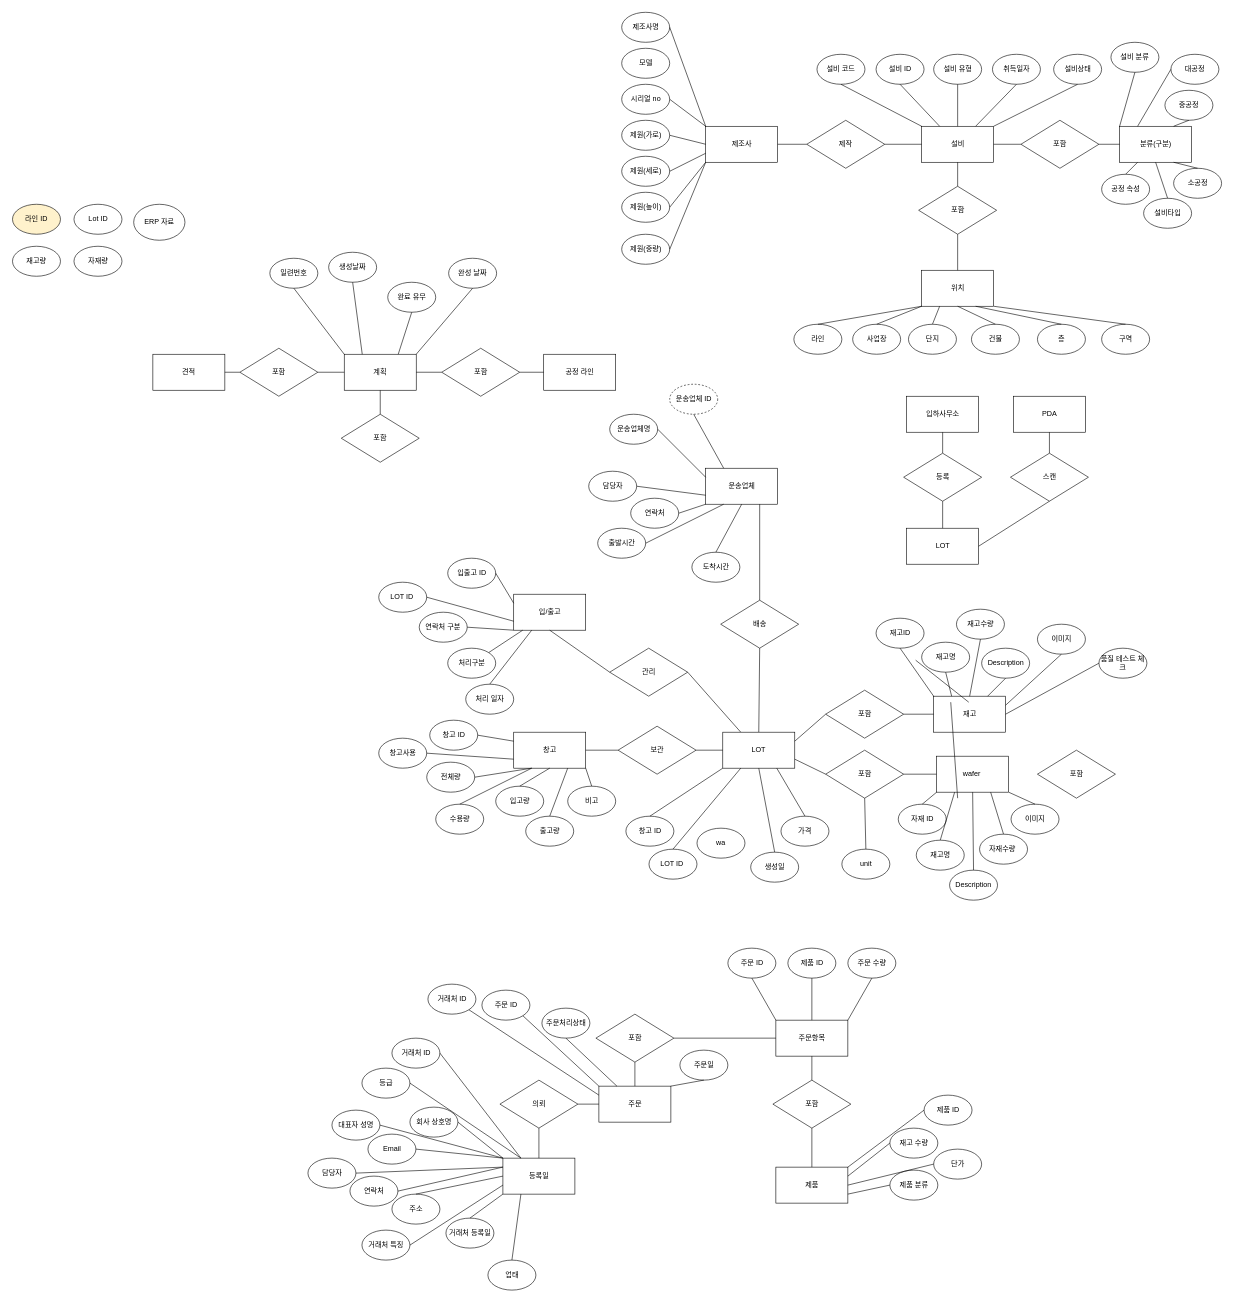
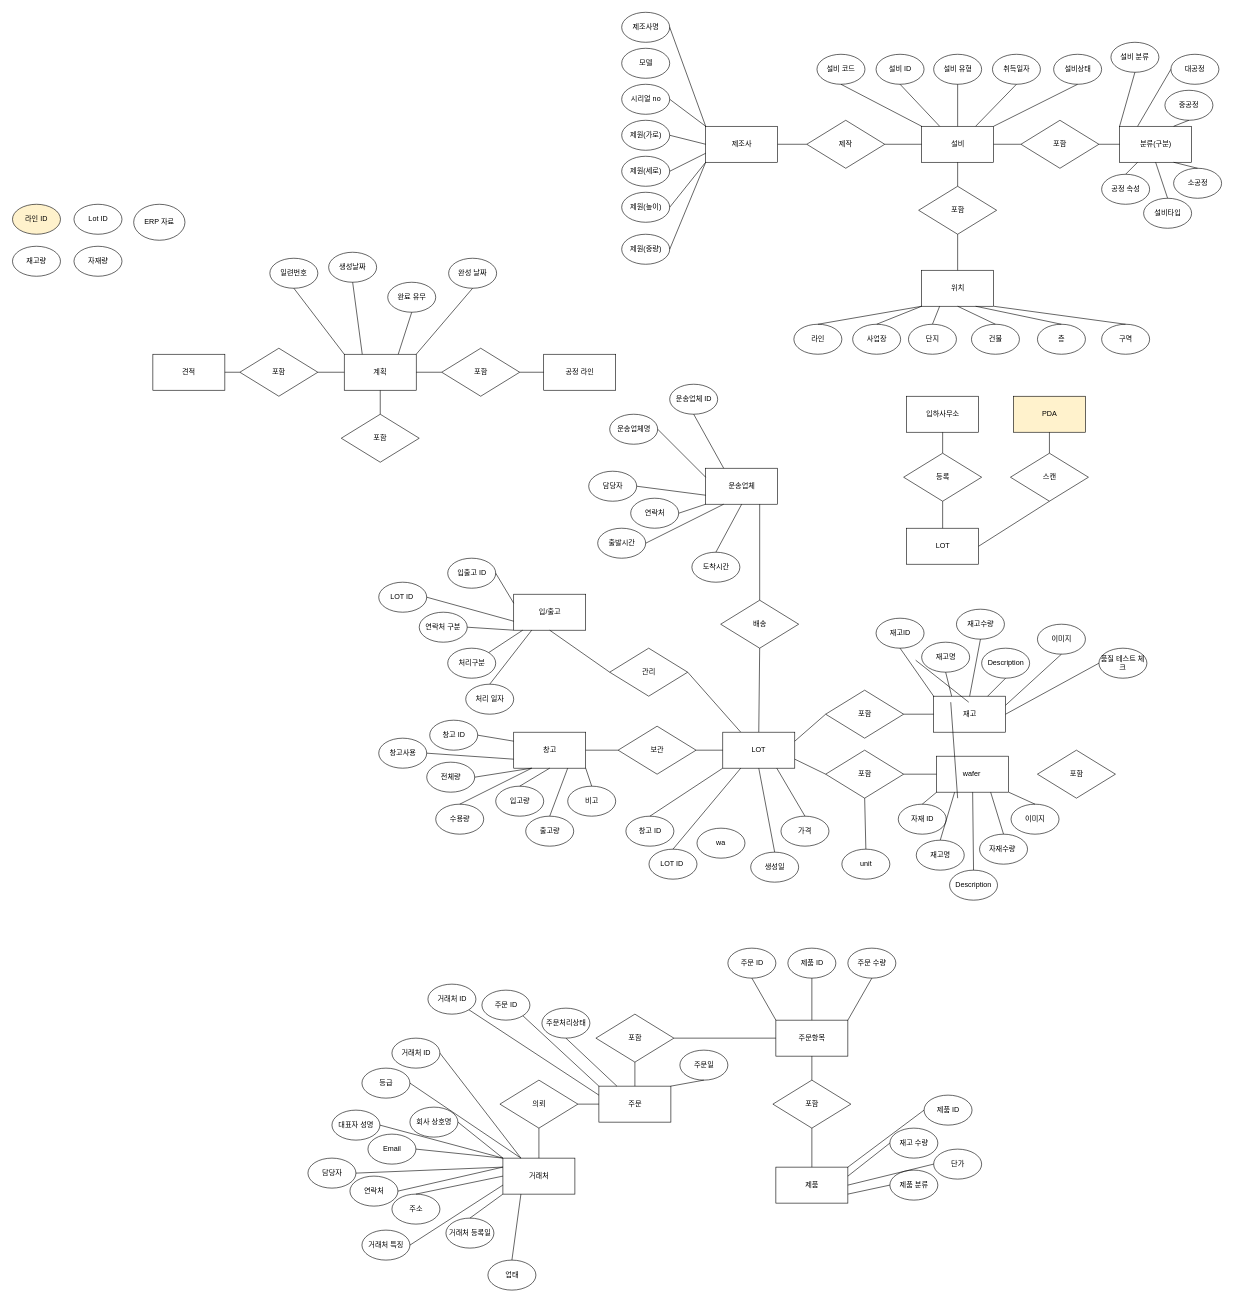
node "운송업체 ID": style dashed -> solid
node "PDA": fillcolor #ffffff -> #fff2cc
node "등록일": label "등록일" -> "거래처"
